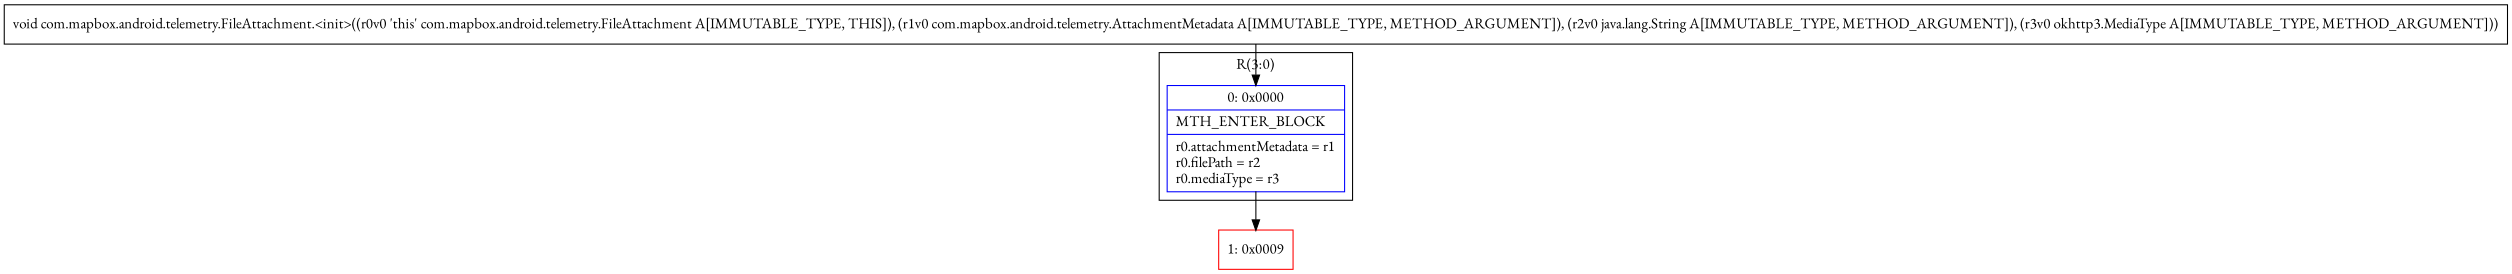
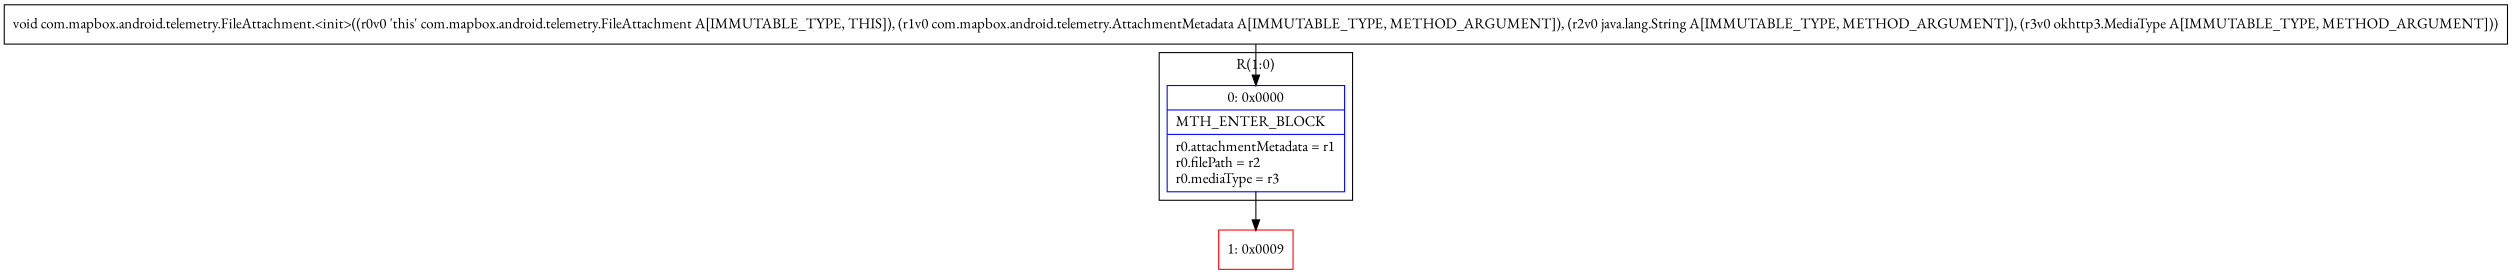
cluster "R(3:0)": label "R(3:0)" -> "R(1:0)"
